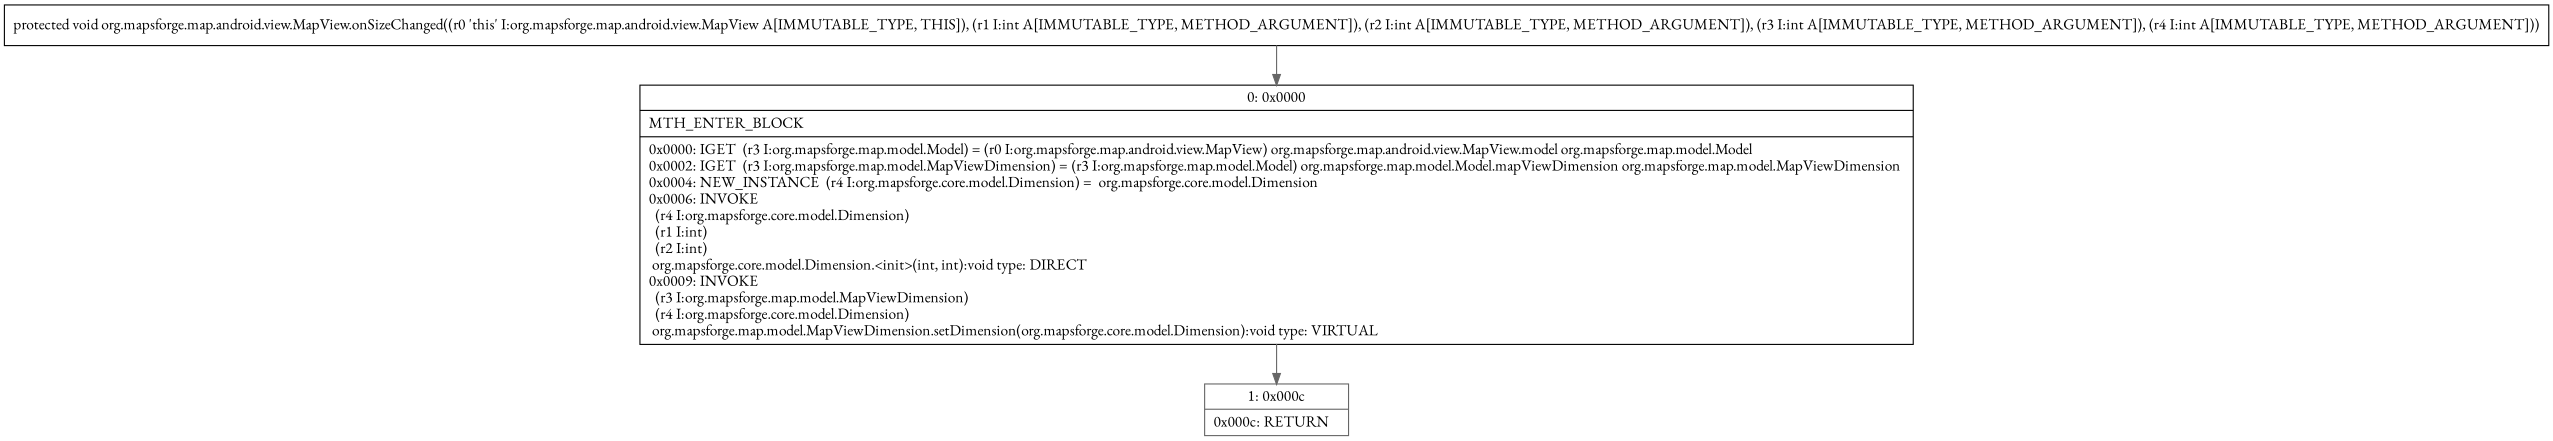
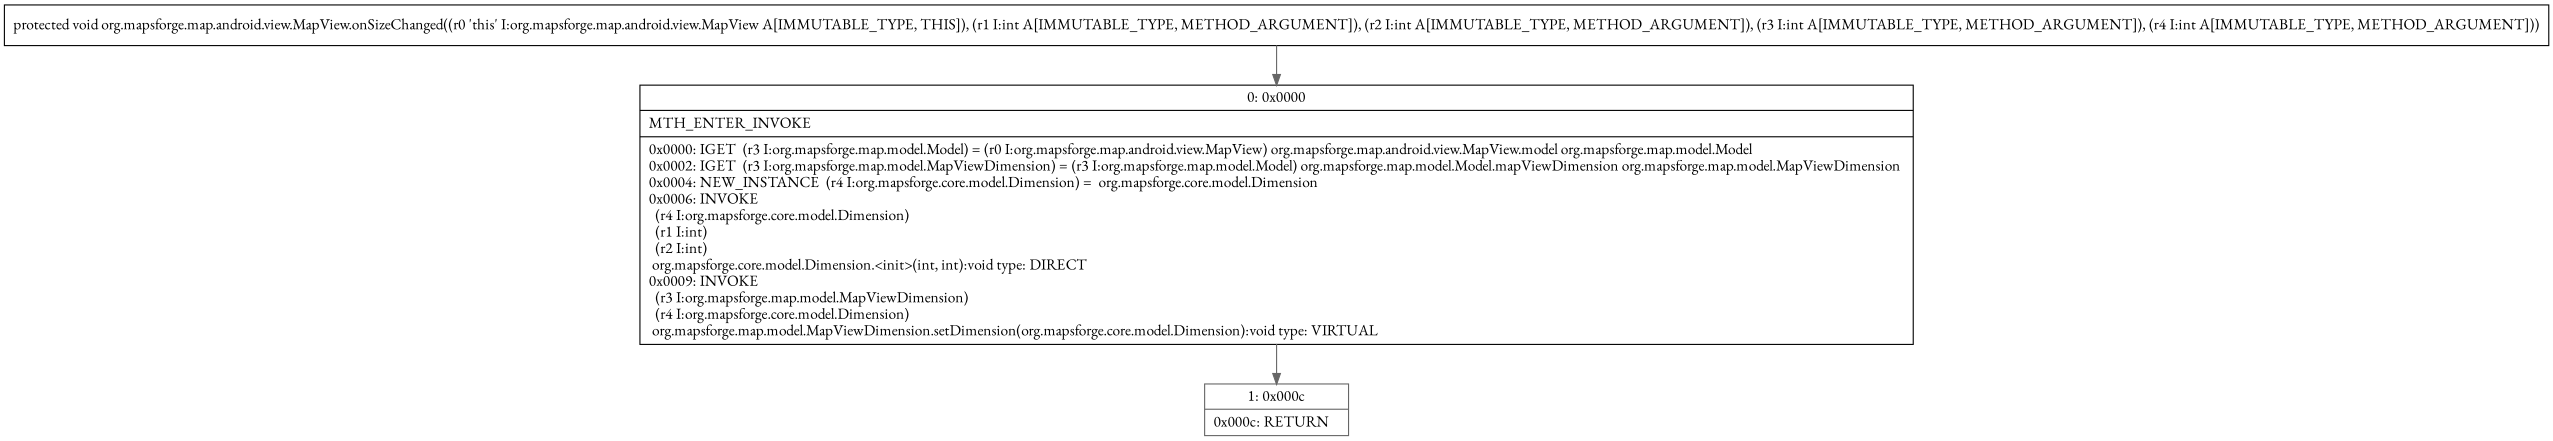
node "0: 0x0000": text "MTH_ENTER_BLOCK" -> "MTH_ENTER_INVOKE"
